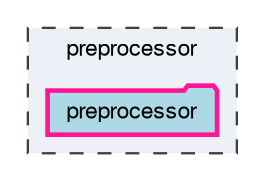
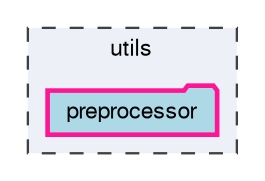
cluster "preprocessor": label "preprocessor" -> "utils"
